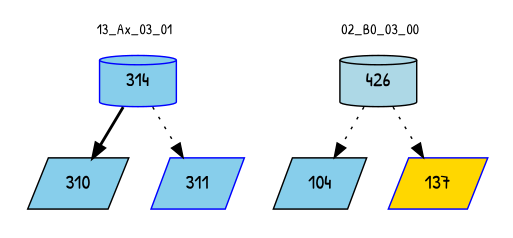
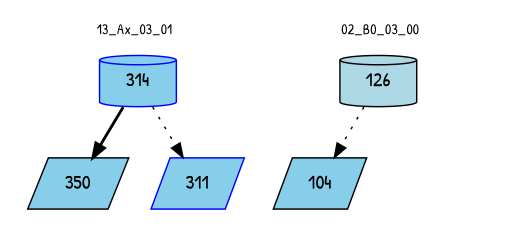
node "426": label "426" -> "126"
node "310": label "310" -> "350"
node "137": removed
